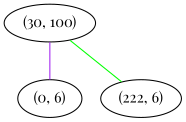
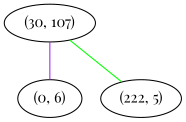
node "(30, 100)": label "(30, 100)" -> "(30, 107)"
node "(222, 6)": label "(222, 6)" -> "(222, 5)"
